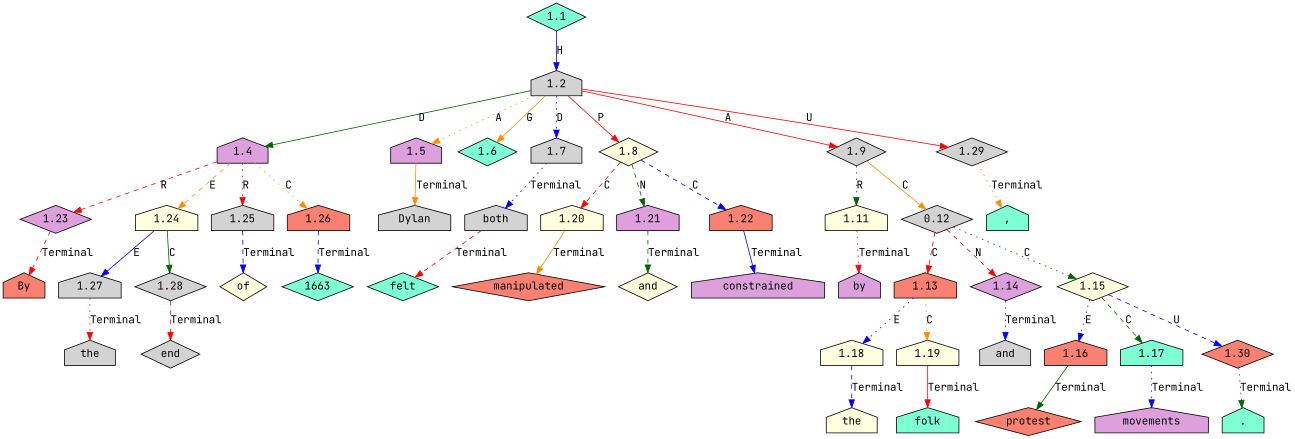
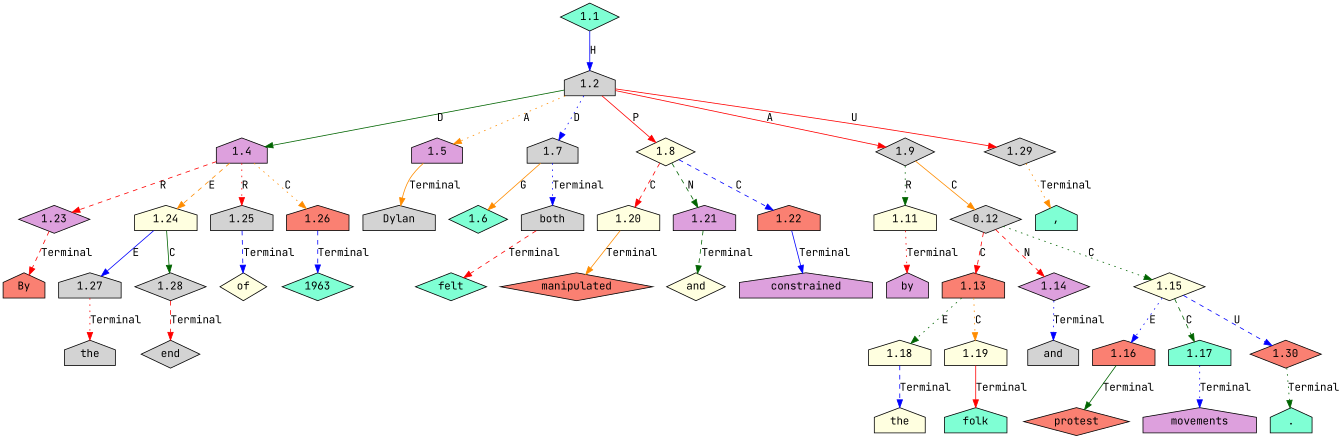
edge "1.2" -> "1.6": now "1.7" -> "1.6"
node "1663": label "1663" -> "1963"
edge "1.13" -> "1.18": color blue -> darkgreen
